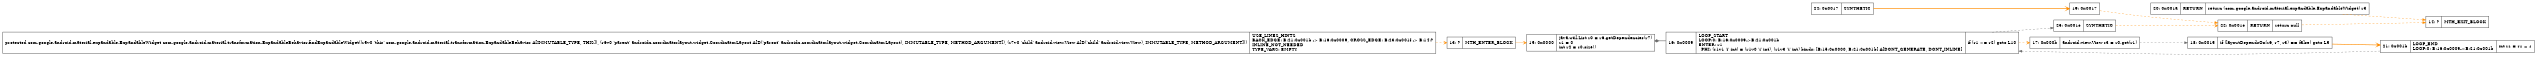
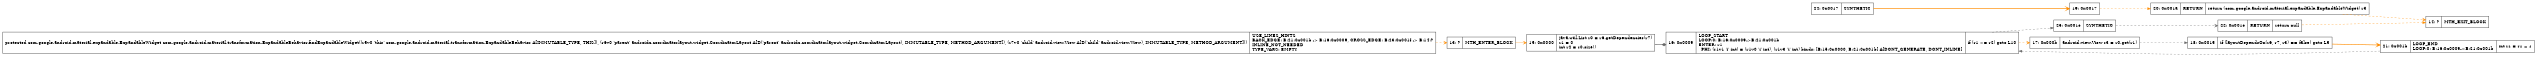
edge "20: 0x001a" -> "14: ?": arrowhead normal -> vee
edge "19: 0x0017" -> "22: 0x001e": now "19: 0x0017" -> "20: 0x001a"
edge "25: 0x001e" -> "22: 0x001e": color darkorange -> gray40
edge "16: 0x0009" -> "15: 0x0000": reversed
